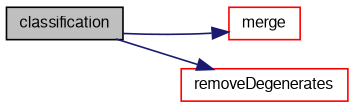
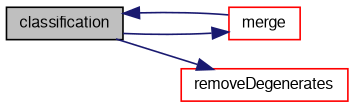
edge "merge" -> "classification": added
